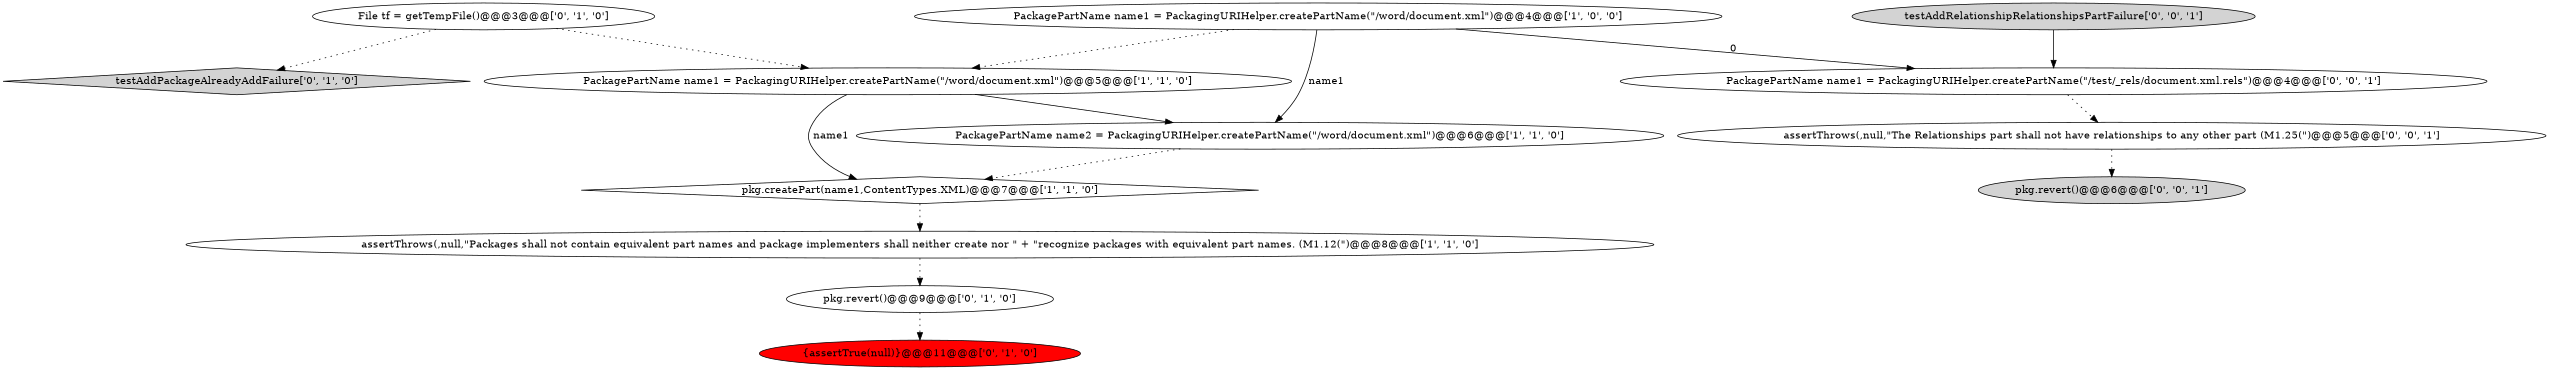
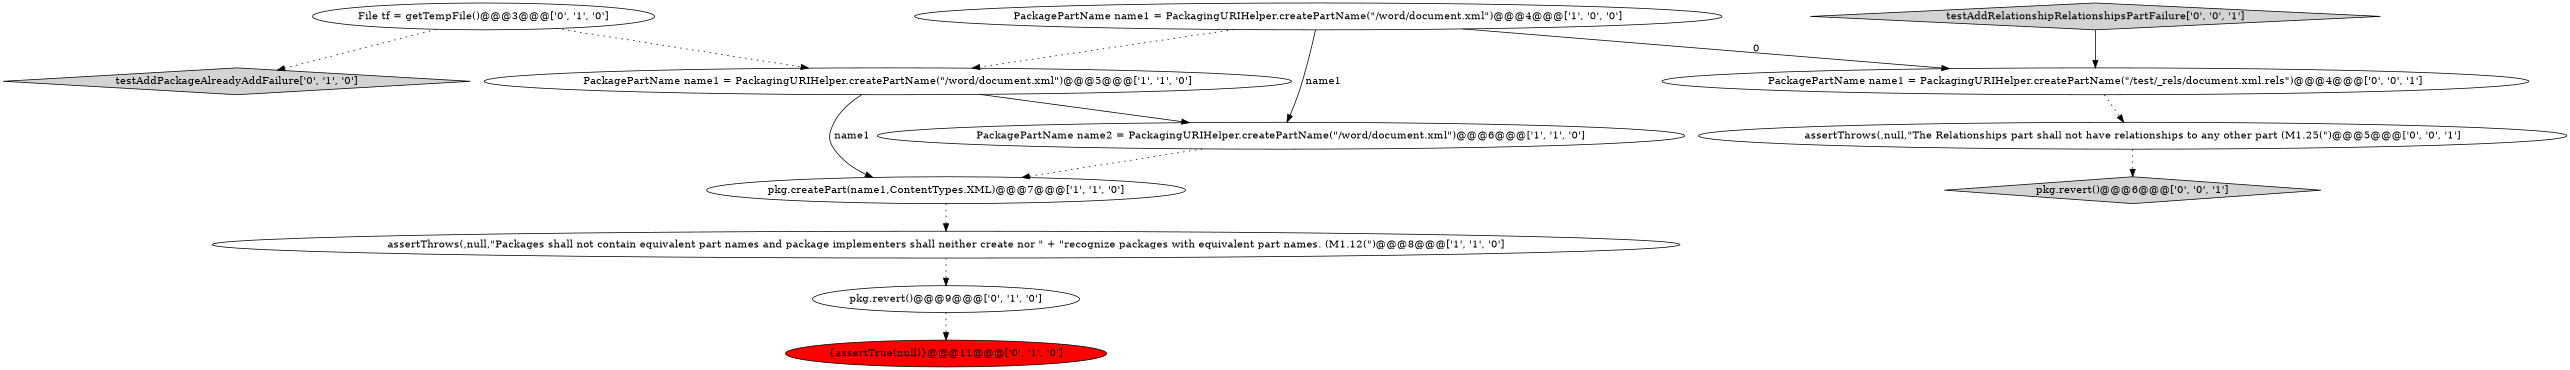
node "testAddRelationshipRelationshipsPartFailure['0', '0', '1']": shape ellipse -> diamond
node "pkg.createPart(name1,ContentTypes.XML)@@@7@@@['1', '1', '0']": shape diamond -> ellipse
node "pkg.revert()@@@6@@@['0', '0', '1']": shape ellipse -> diamond
